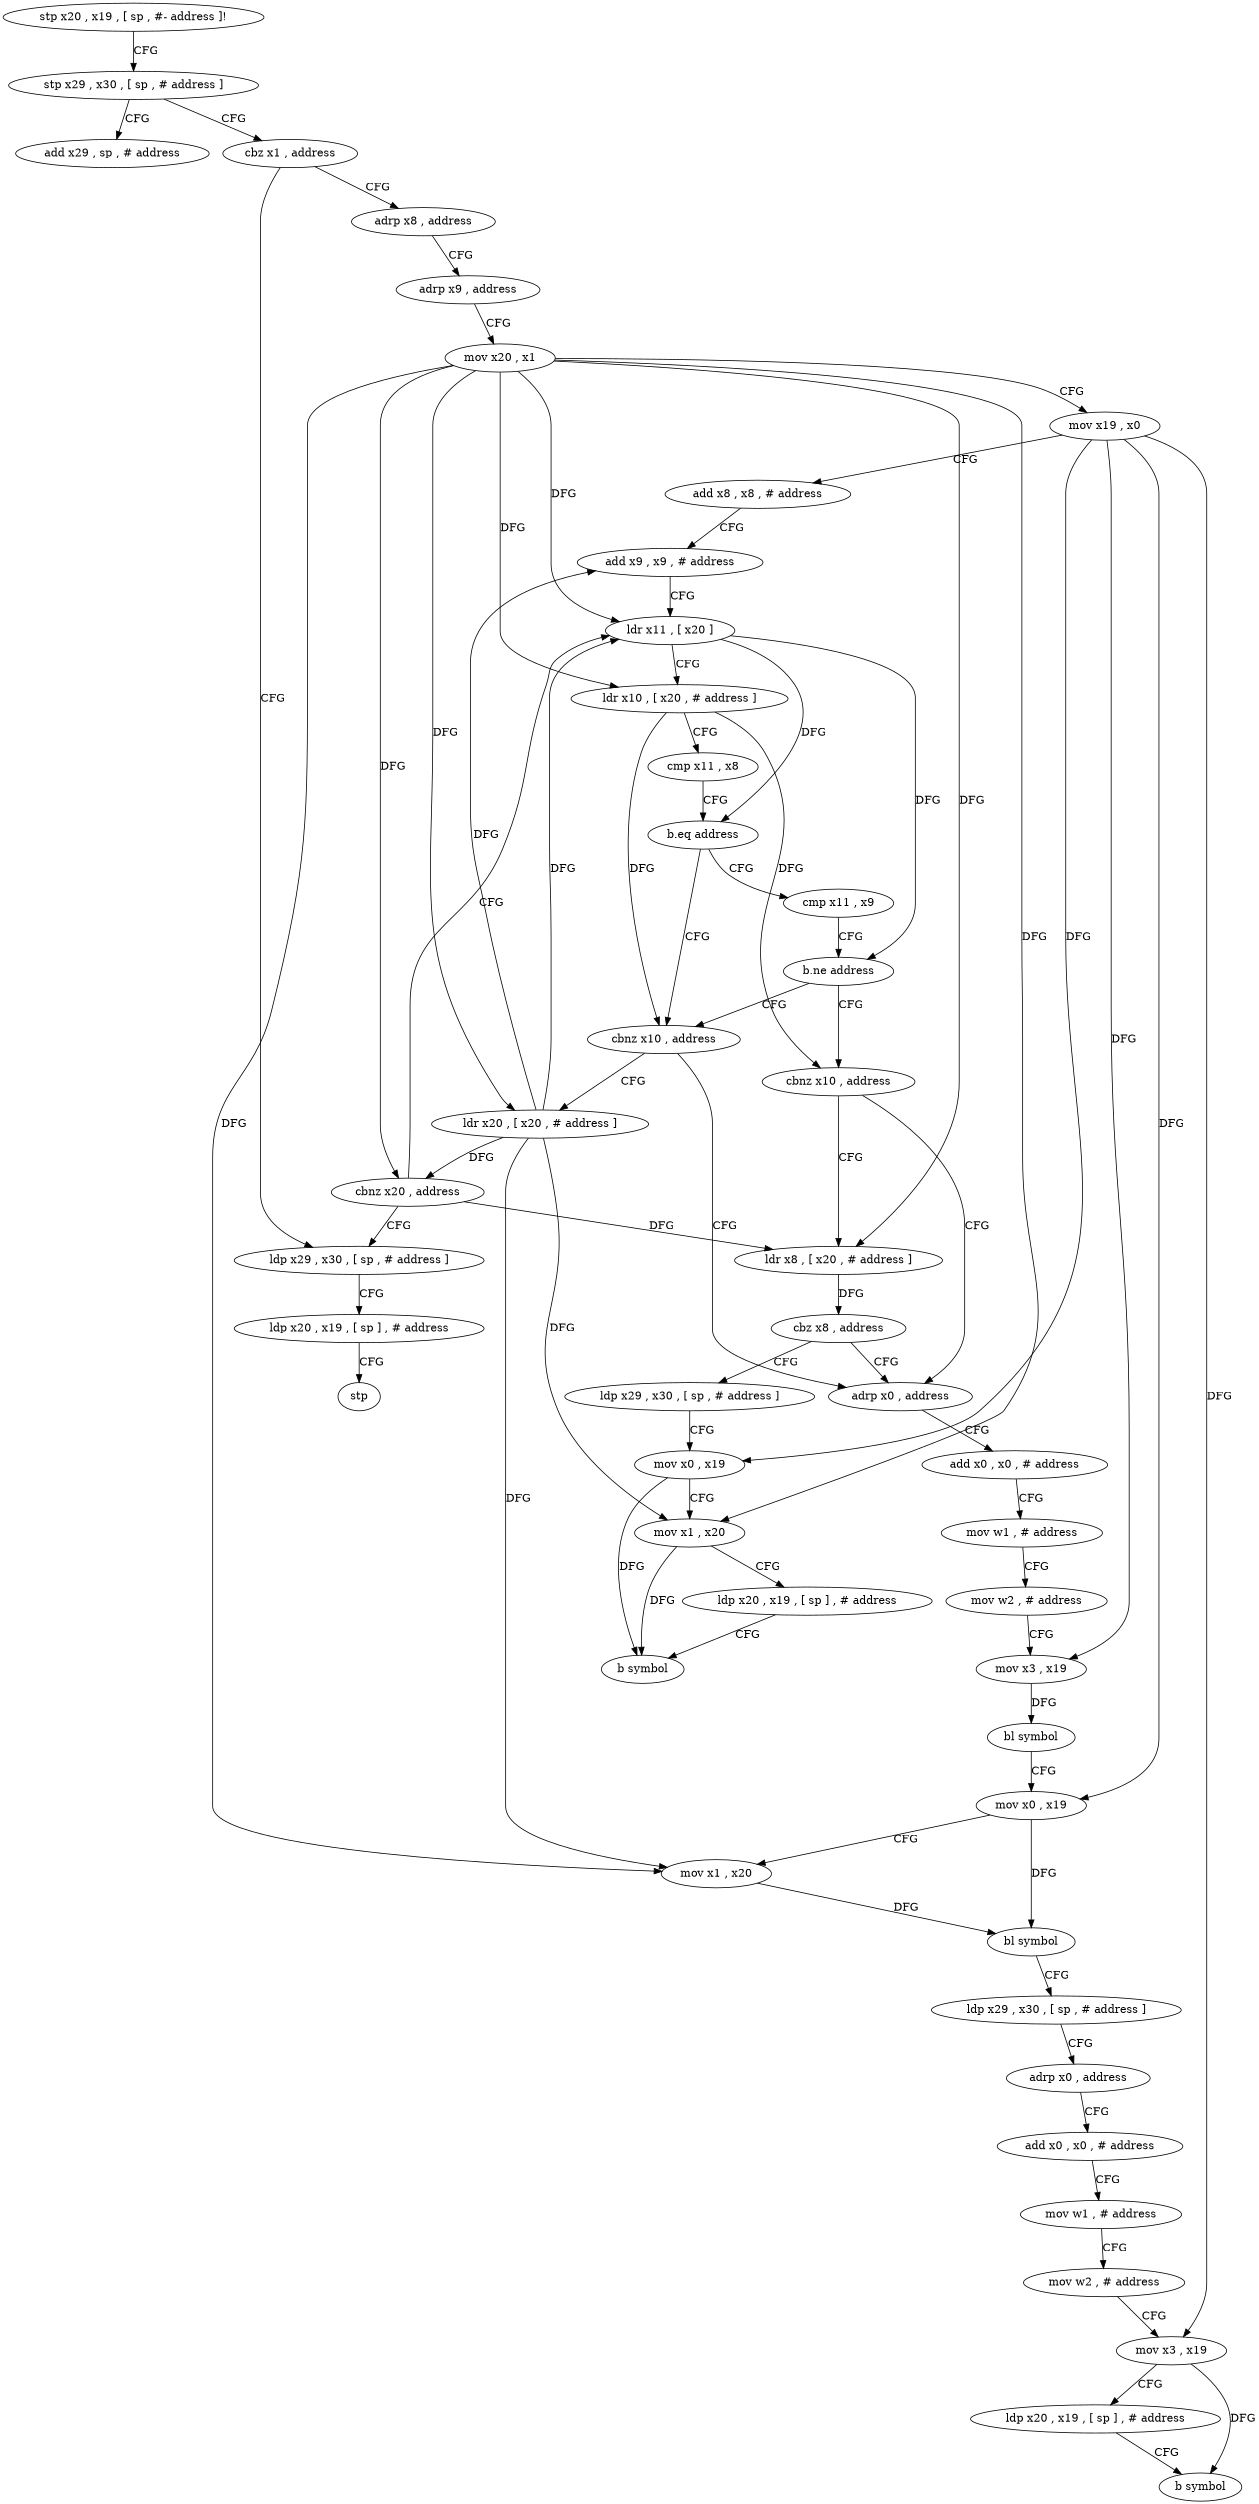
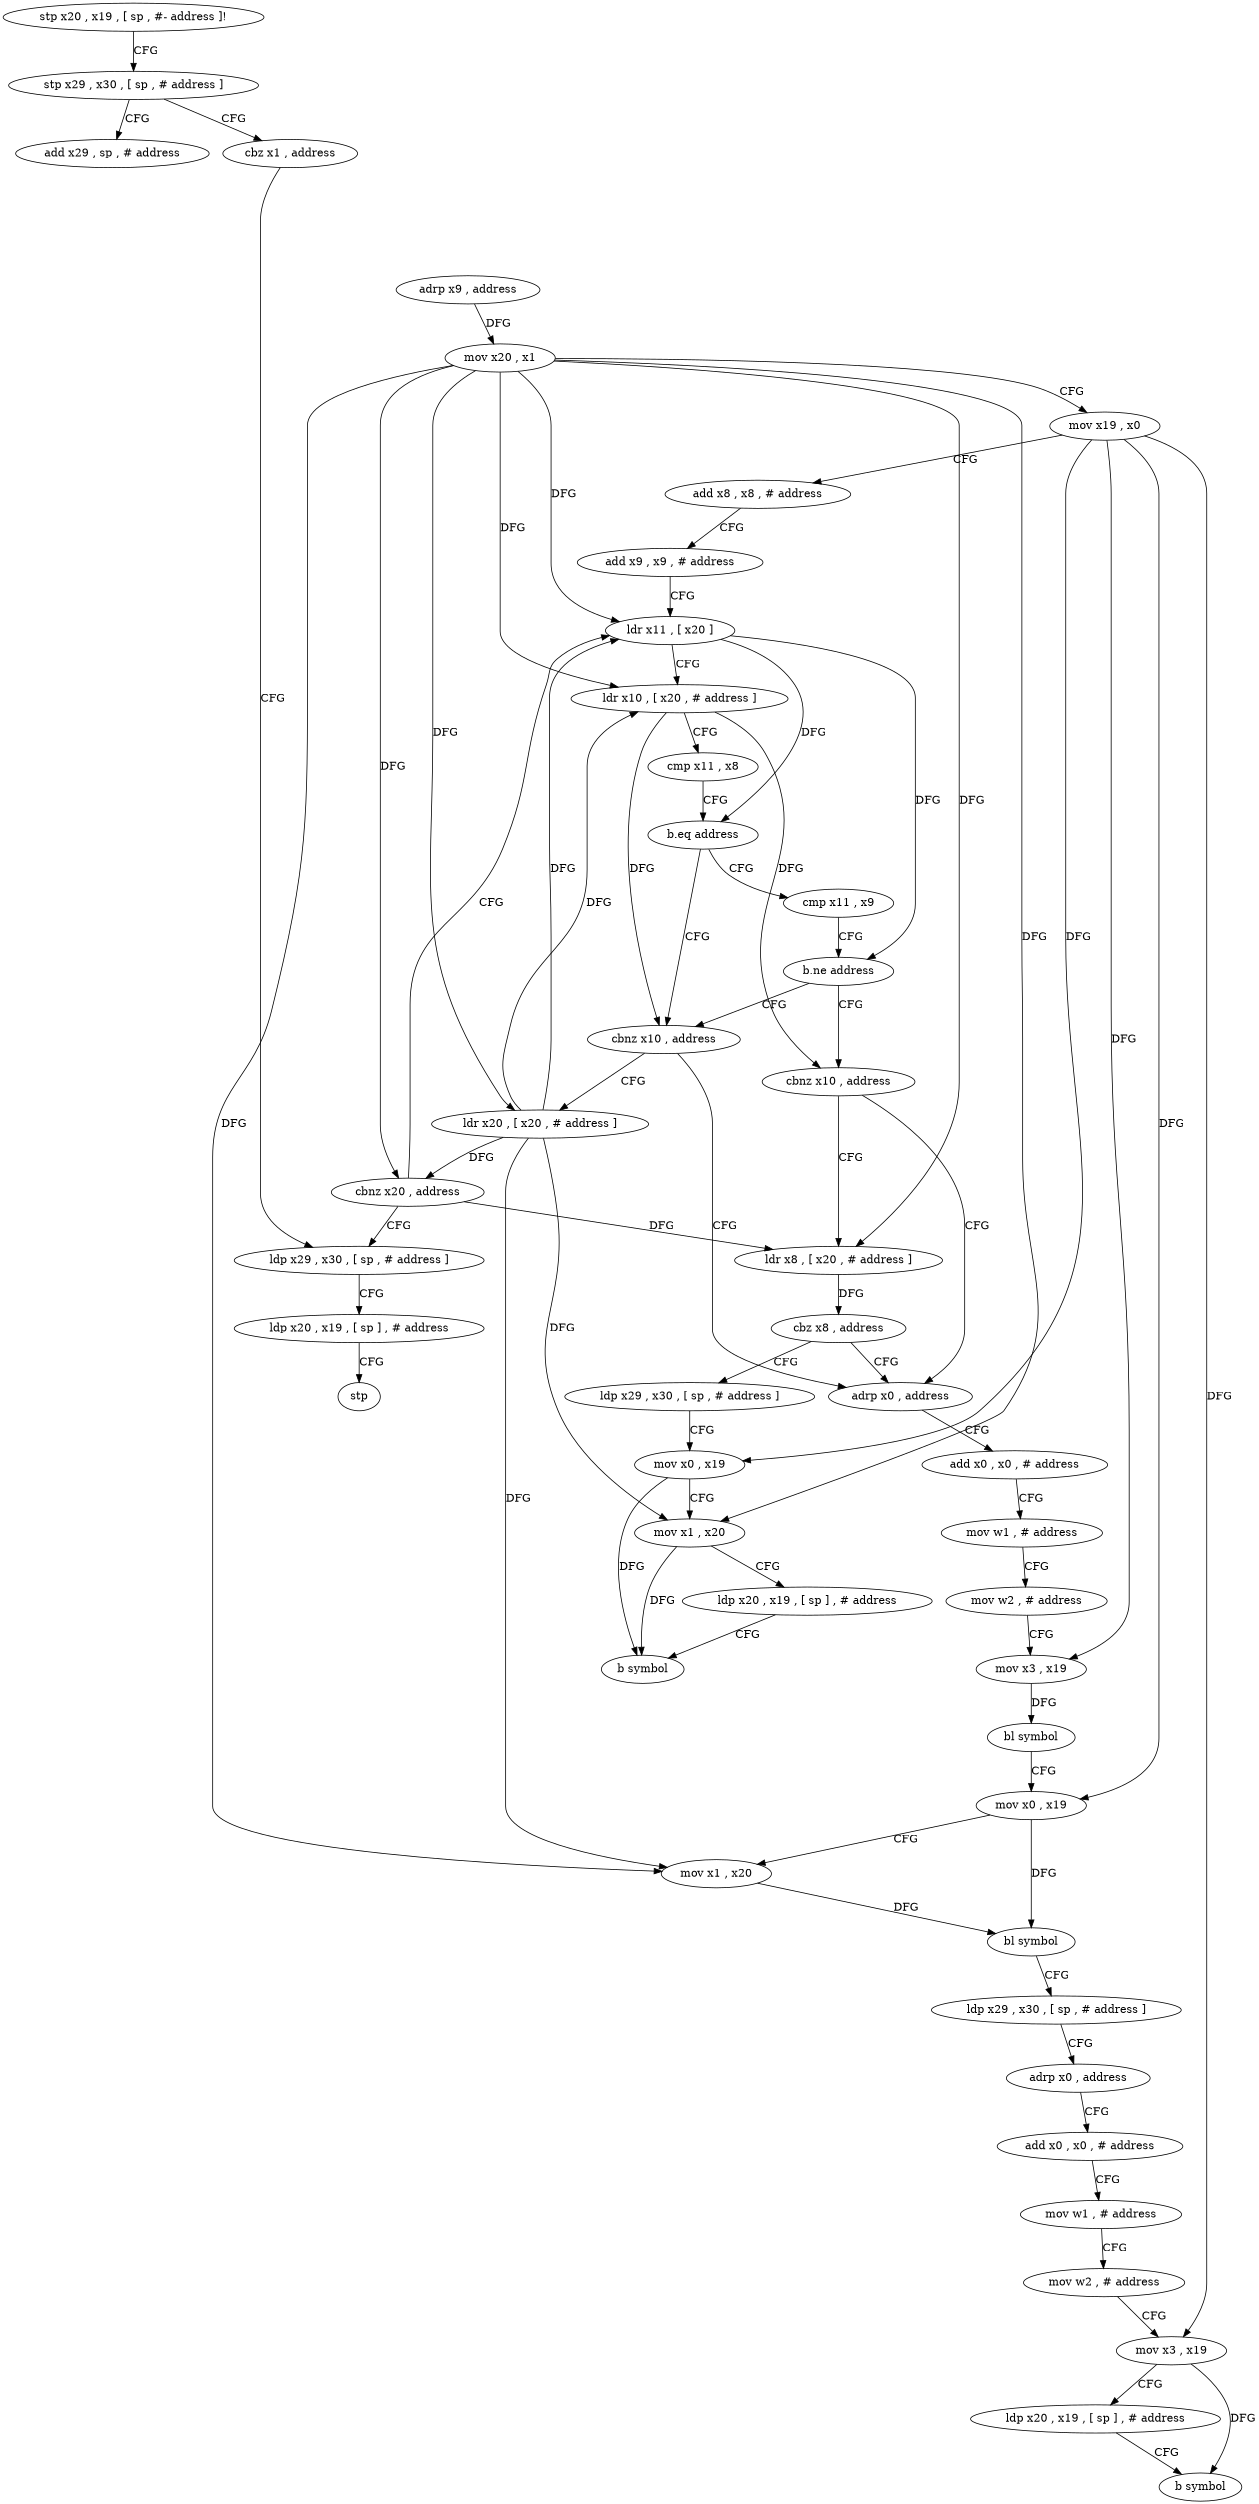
node "adrp x8 , address": removed
edge "adrp x9 , address" -> "mov x20 , x1": label "CFG" -> "DFG"
edge "ldr x20 , [ x20 , # address ]" -> "add x9 , x9 , # address": now "ldr x20 , [ x20 , # address ]" -> "ldr x10 , [ x20 , # address ]"
